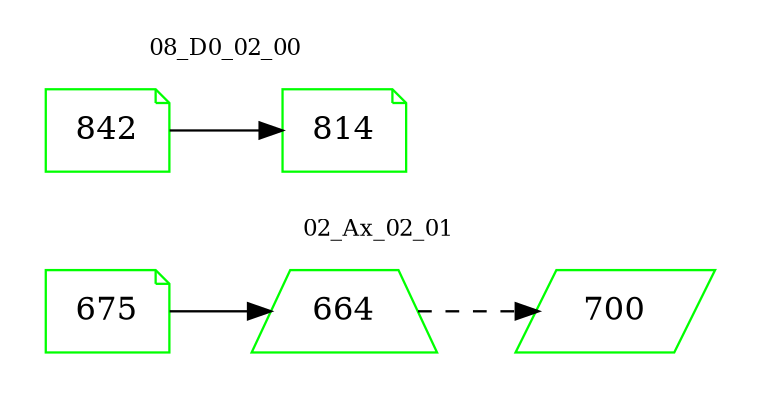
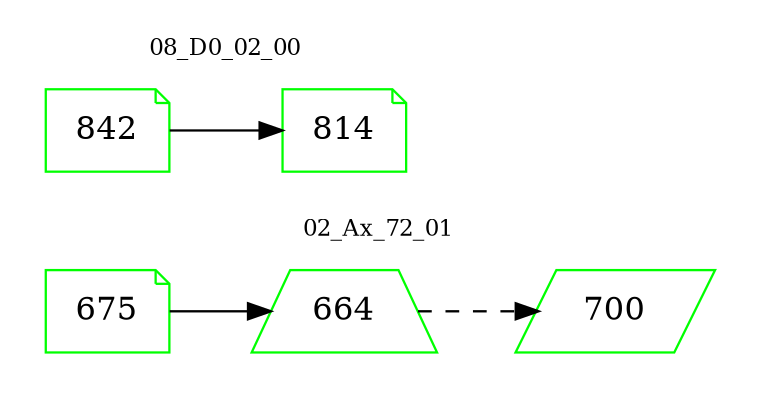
cluster "02_Ax_02_01": label "02_Ax_02_01" -> "02_Ax_72_01"
